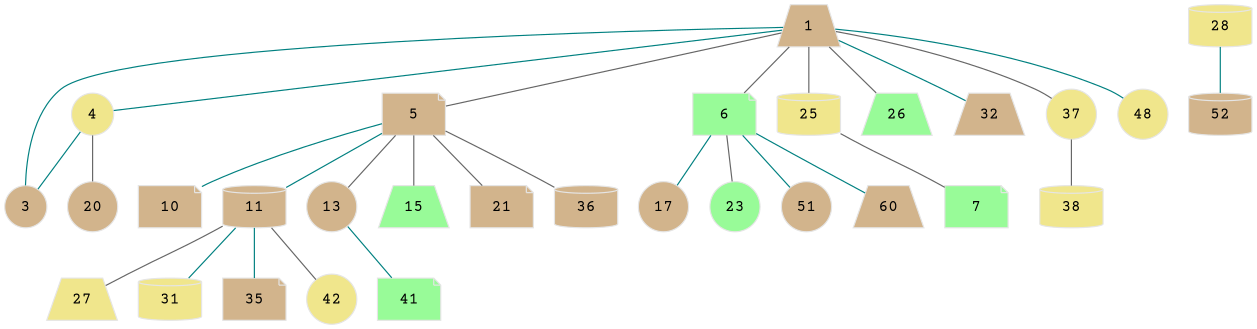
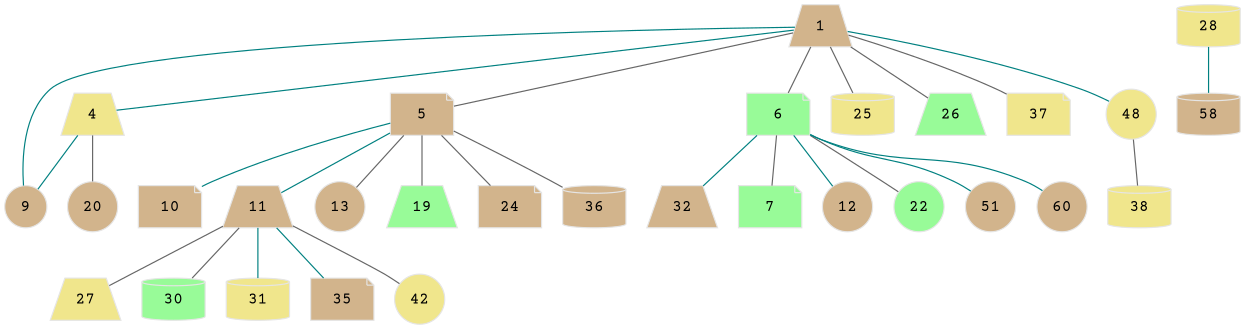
edge "1" -- "32": now "6" -- "32"
node "4": shape circle -> trapezium
node "37": shape circle -> note
node "52": label "52" -> "58"
edge "25" -- "7": now "6" -- "7"
edge "37" -- "38": now "48" -- "38"
node "3": label "3" -> "9"
node "11": shape cylinder -> trapezium
node "15": label "15" -> "19"
node "21": label "21" -> "24"
node "17": label "17" -> "12"
node "23": label "23" -> "22"
node "60": shape trapezium -> circle
node "30": added
node "41": removed
